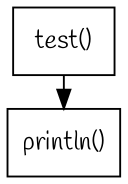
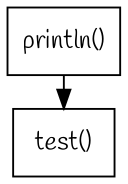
edge "test()" -> "println()": reversed
